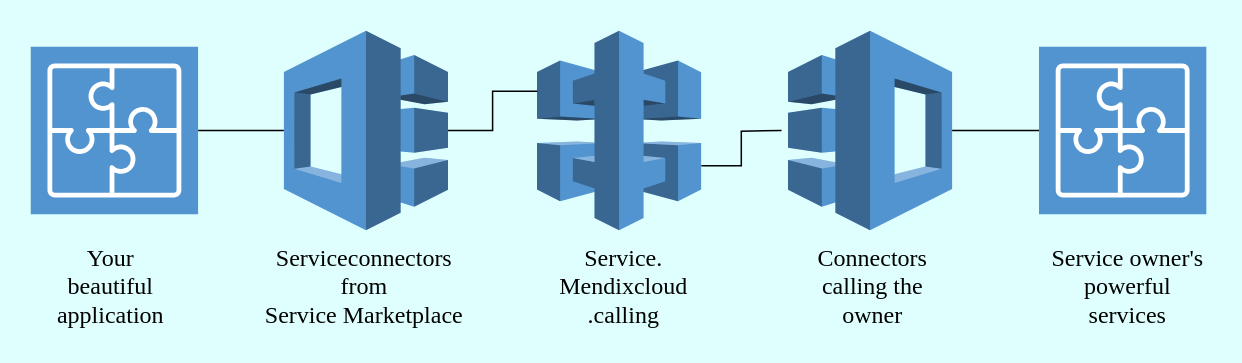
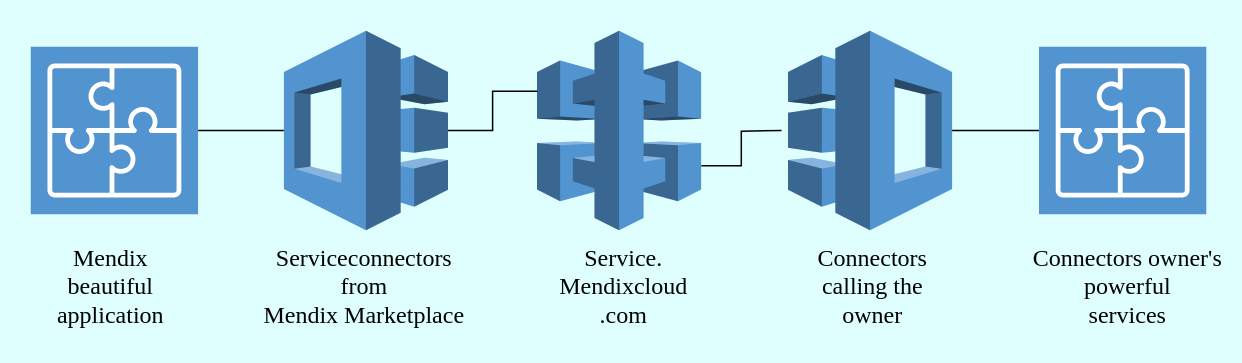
node "Yourbeautifulapplication": label "Yourbeautifulapplication" -> "Mendixbeautifulapplication"
node "Serviceconnectorsfrom Service Marketplace": label "Serviceconnectorsfrom Service Marketplace" -> "Serviceconnectorsfrom Mendix Marketplace"
node "Service. Mendixcloud .calling": label "Service. Mendixcloud .calling" -> "Service. Mendixcloud .com"
node "Service owner's powerful services": label "Service owner's powerful services" -> "Connectors owner's powerful services"
